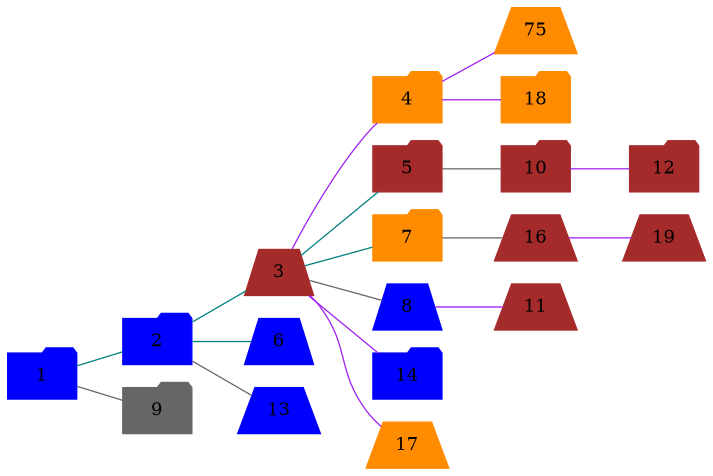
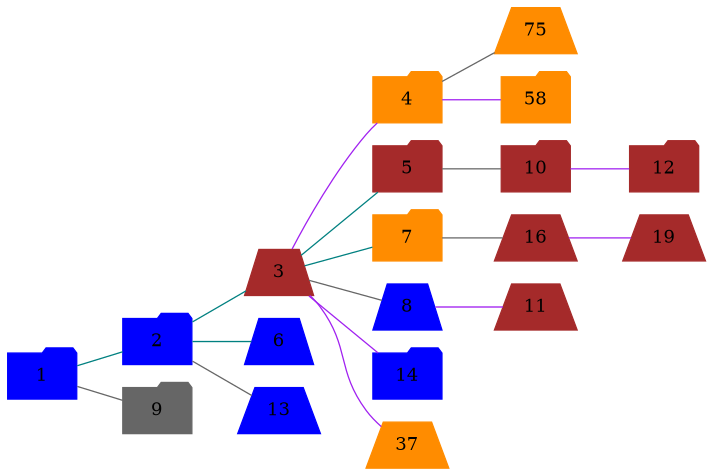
edge "75" -- "4": color purple -> gray40
node "18": label "18" -> "58"
node "17": label "17" -> "37"
